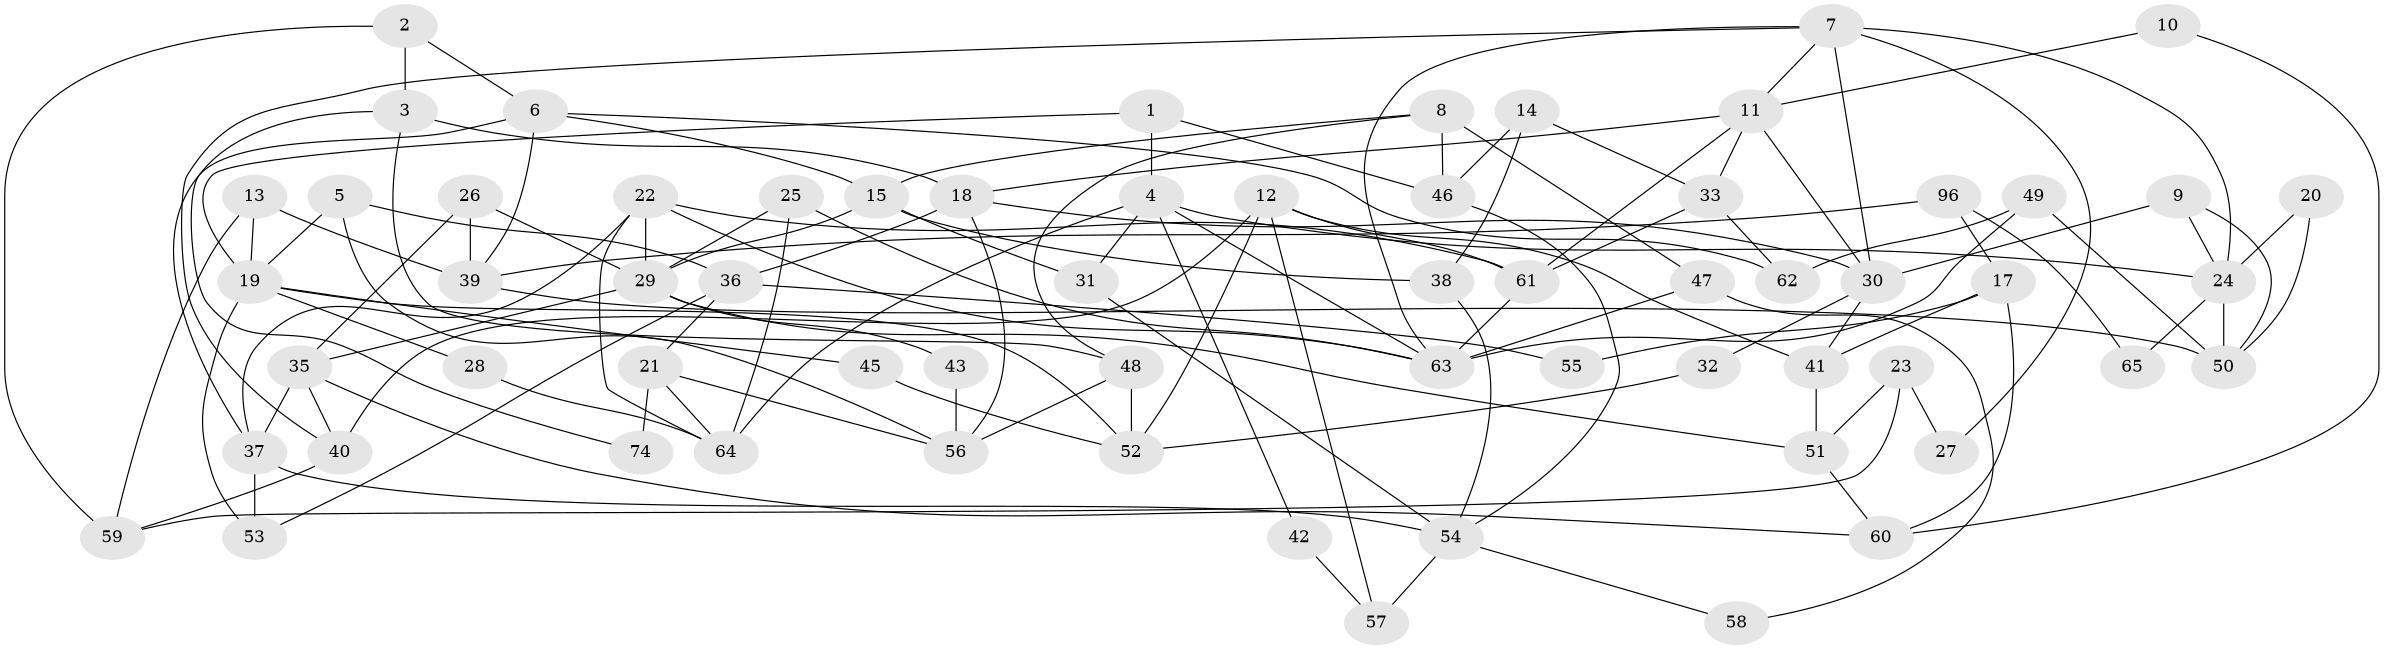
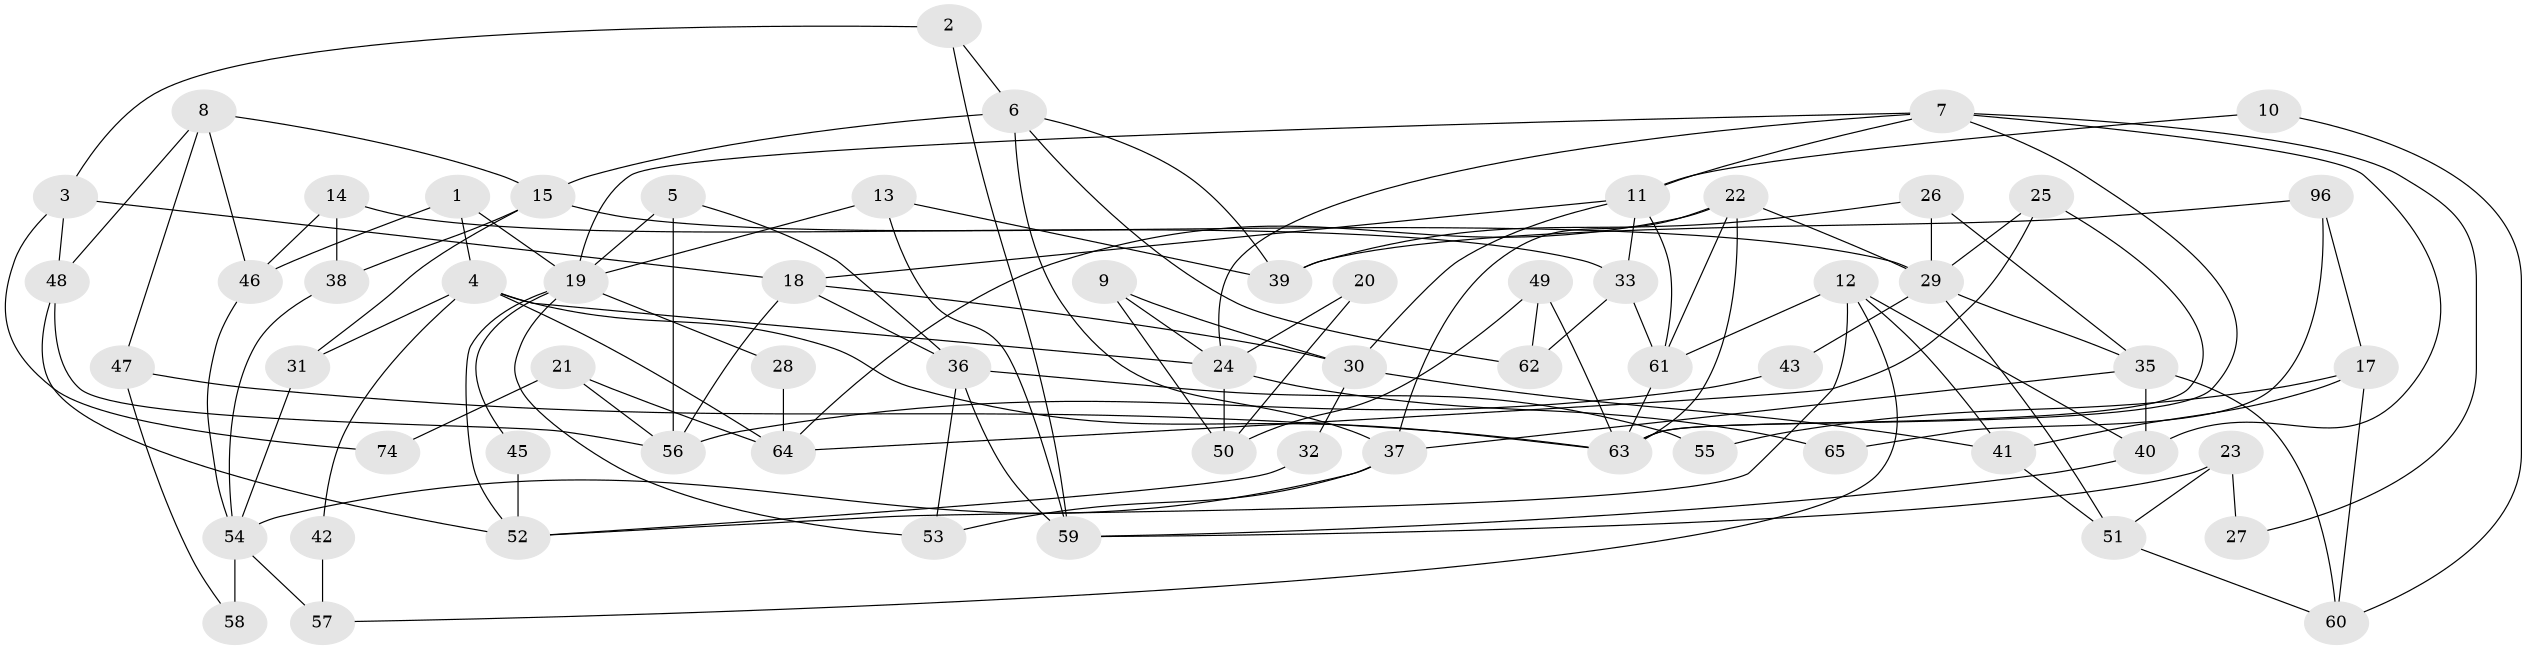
edge "7" -- "30": now "7" -- "19"
edge "39" -- "50": removed
edge "36" -- "21": now "36" -- "59"
